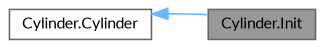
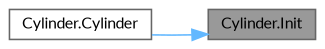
edge "Cylinder.Init" -> "Cylinder.Cylinder": reversed
